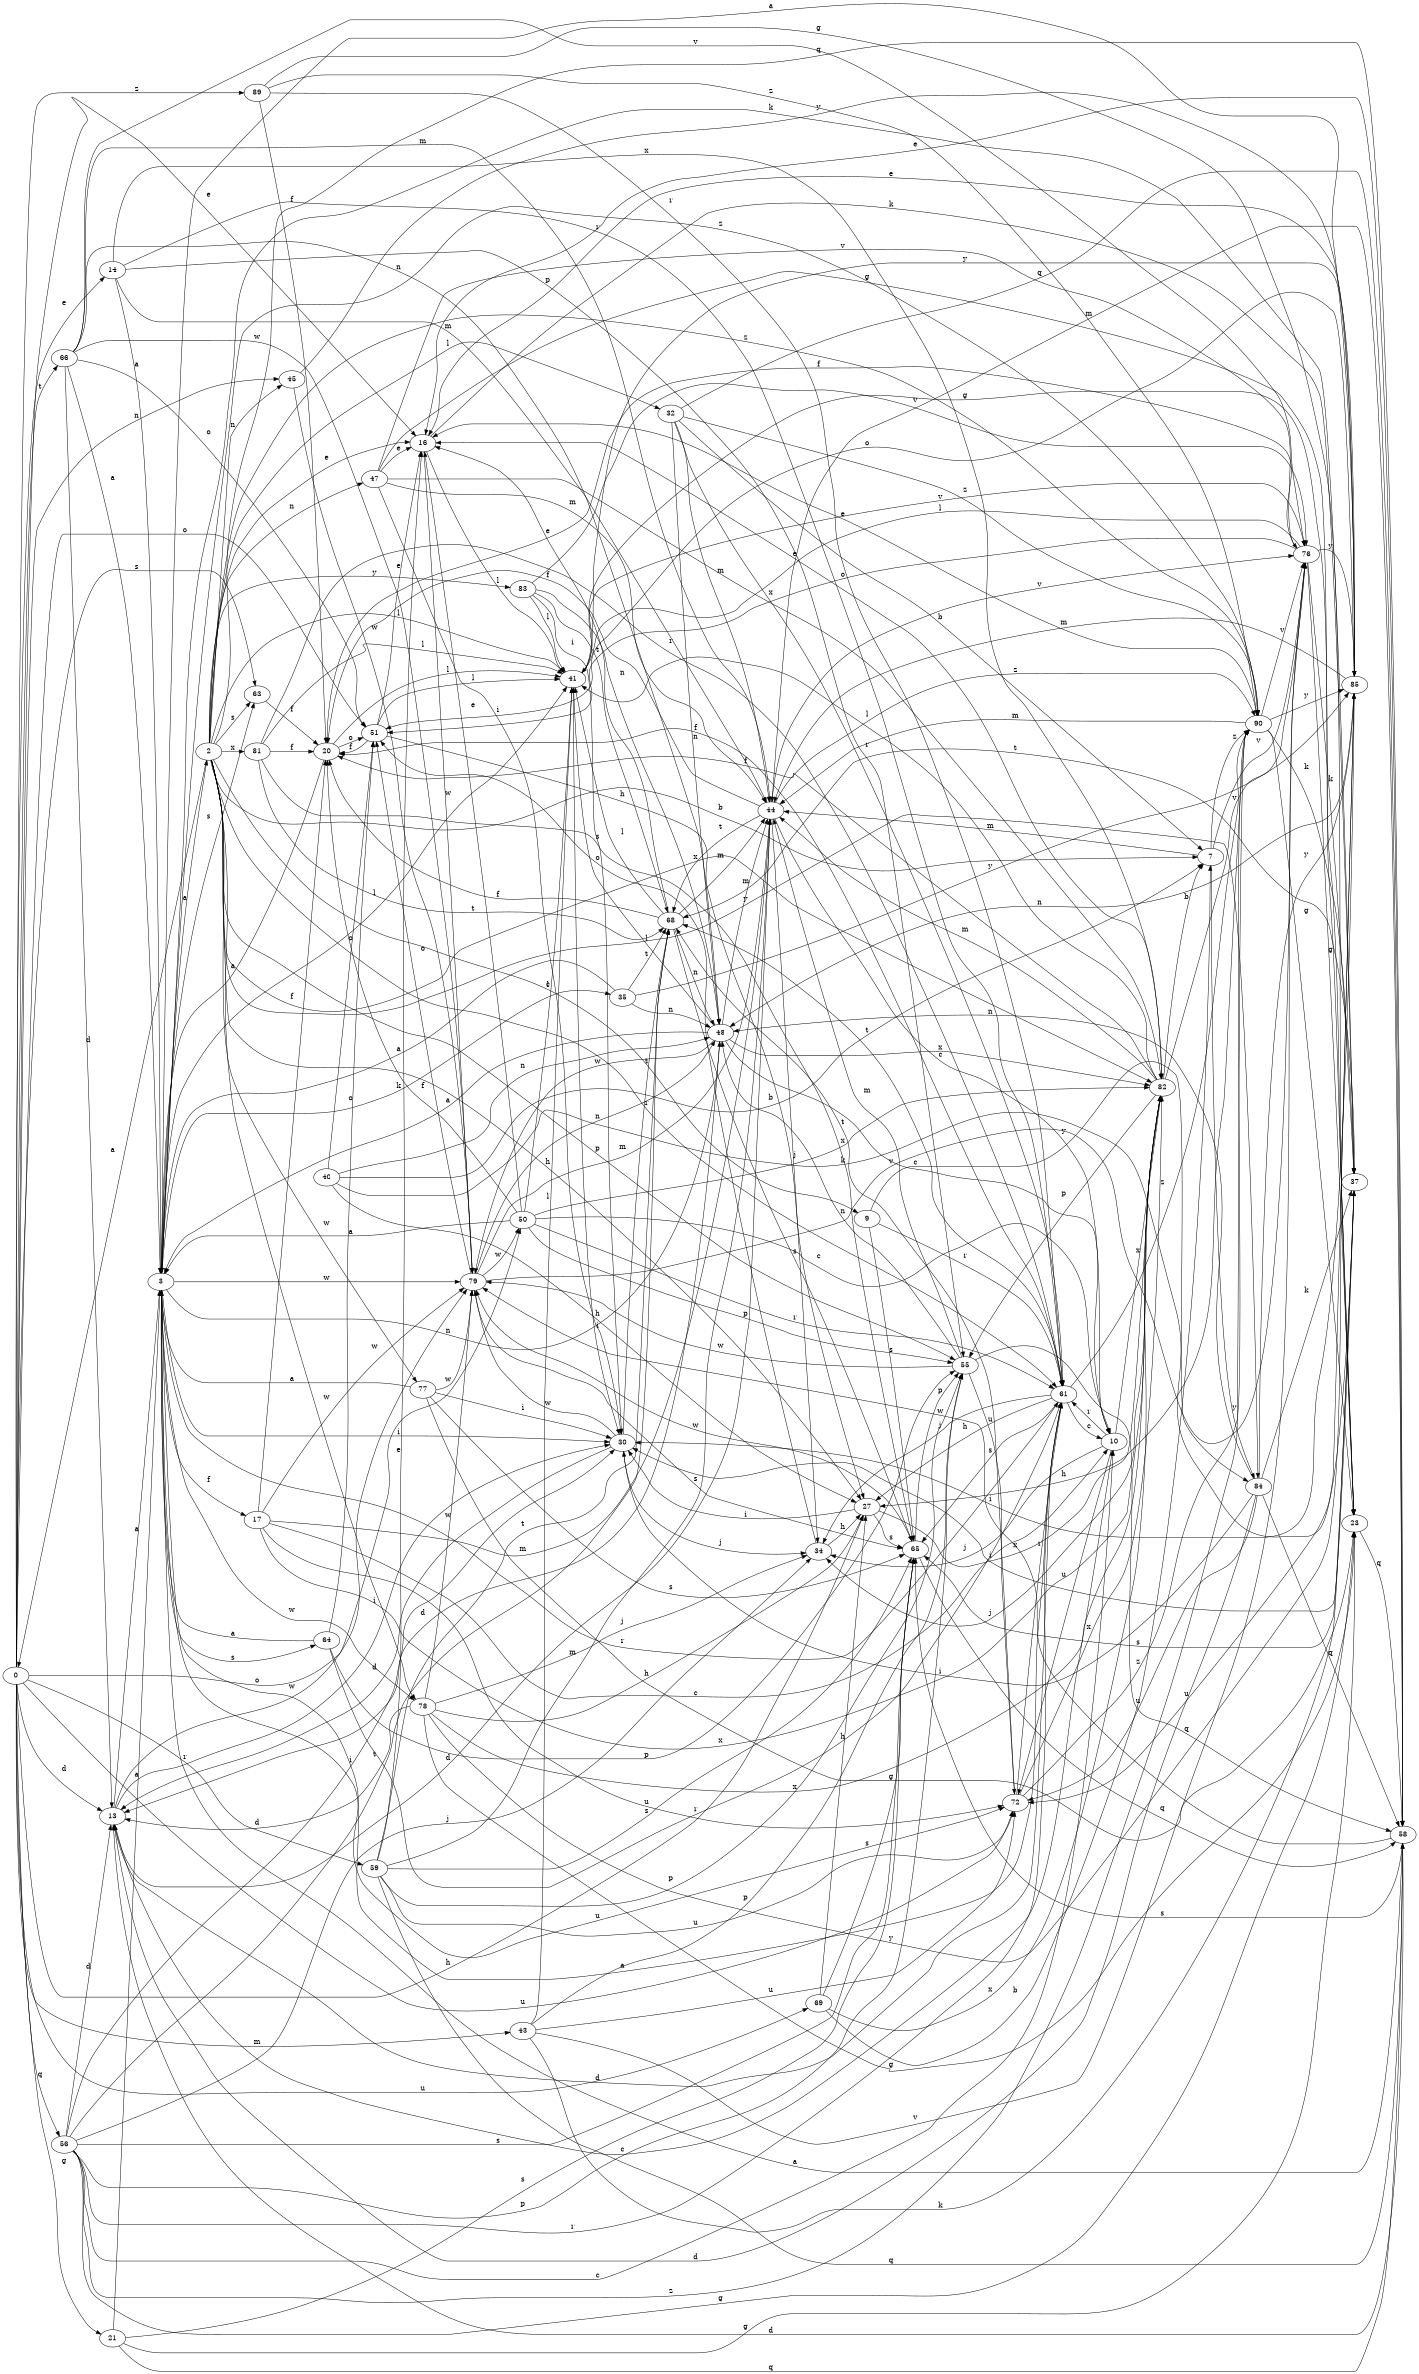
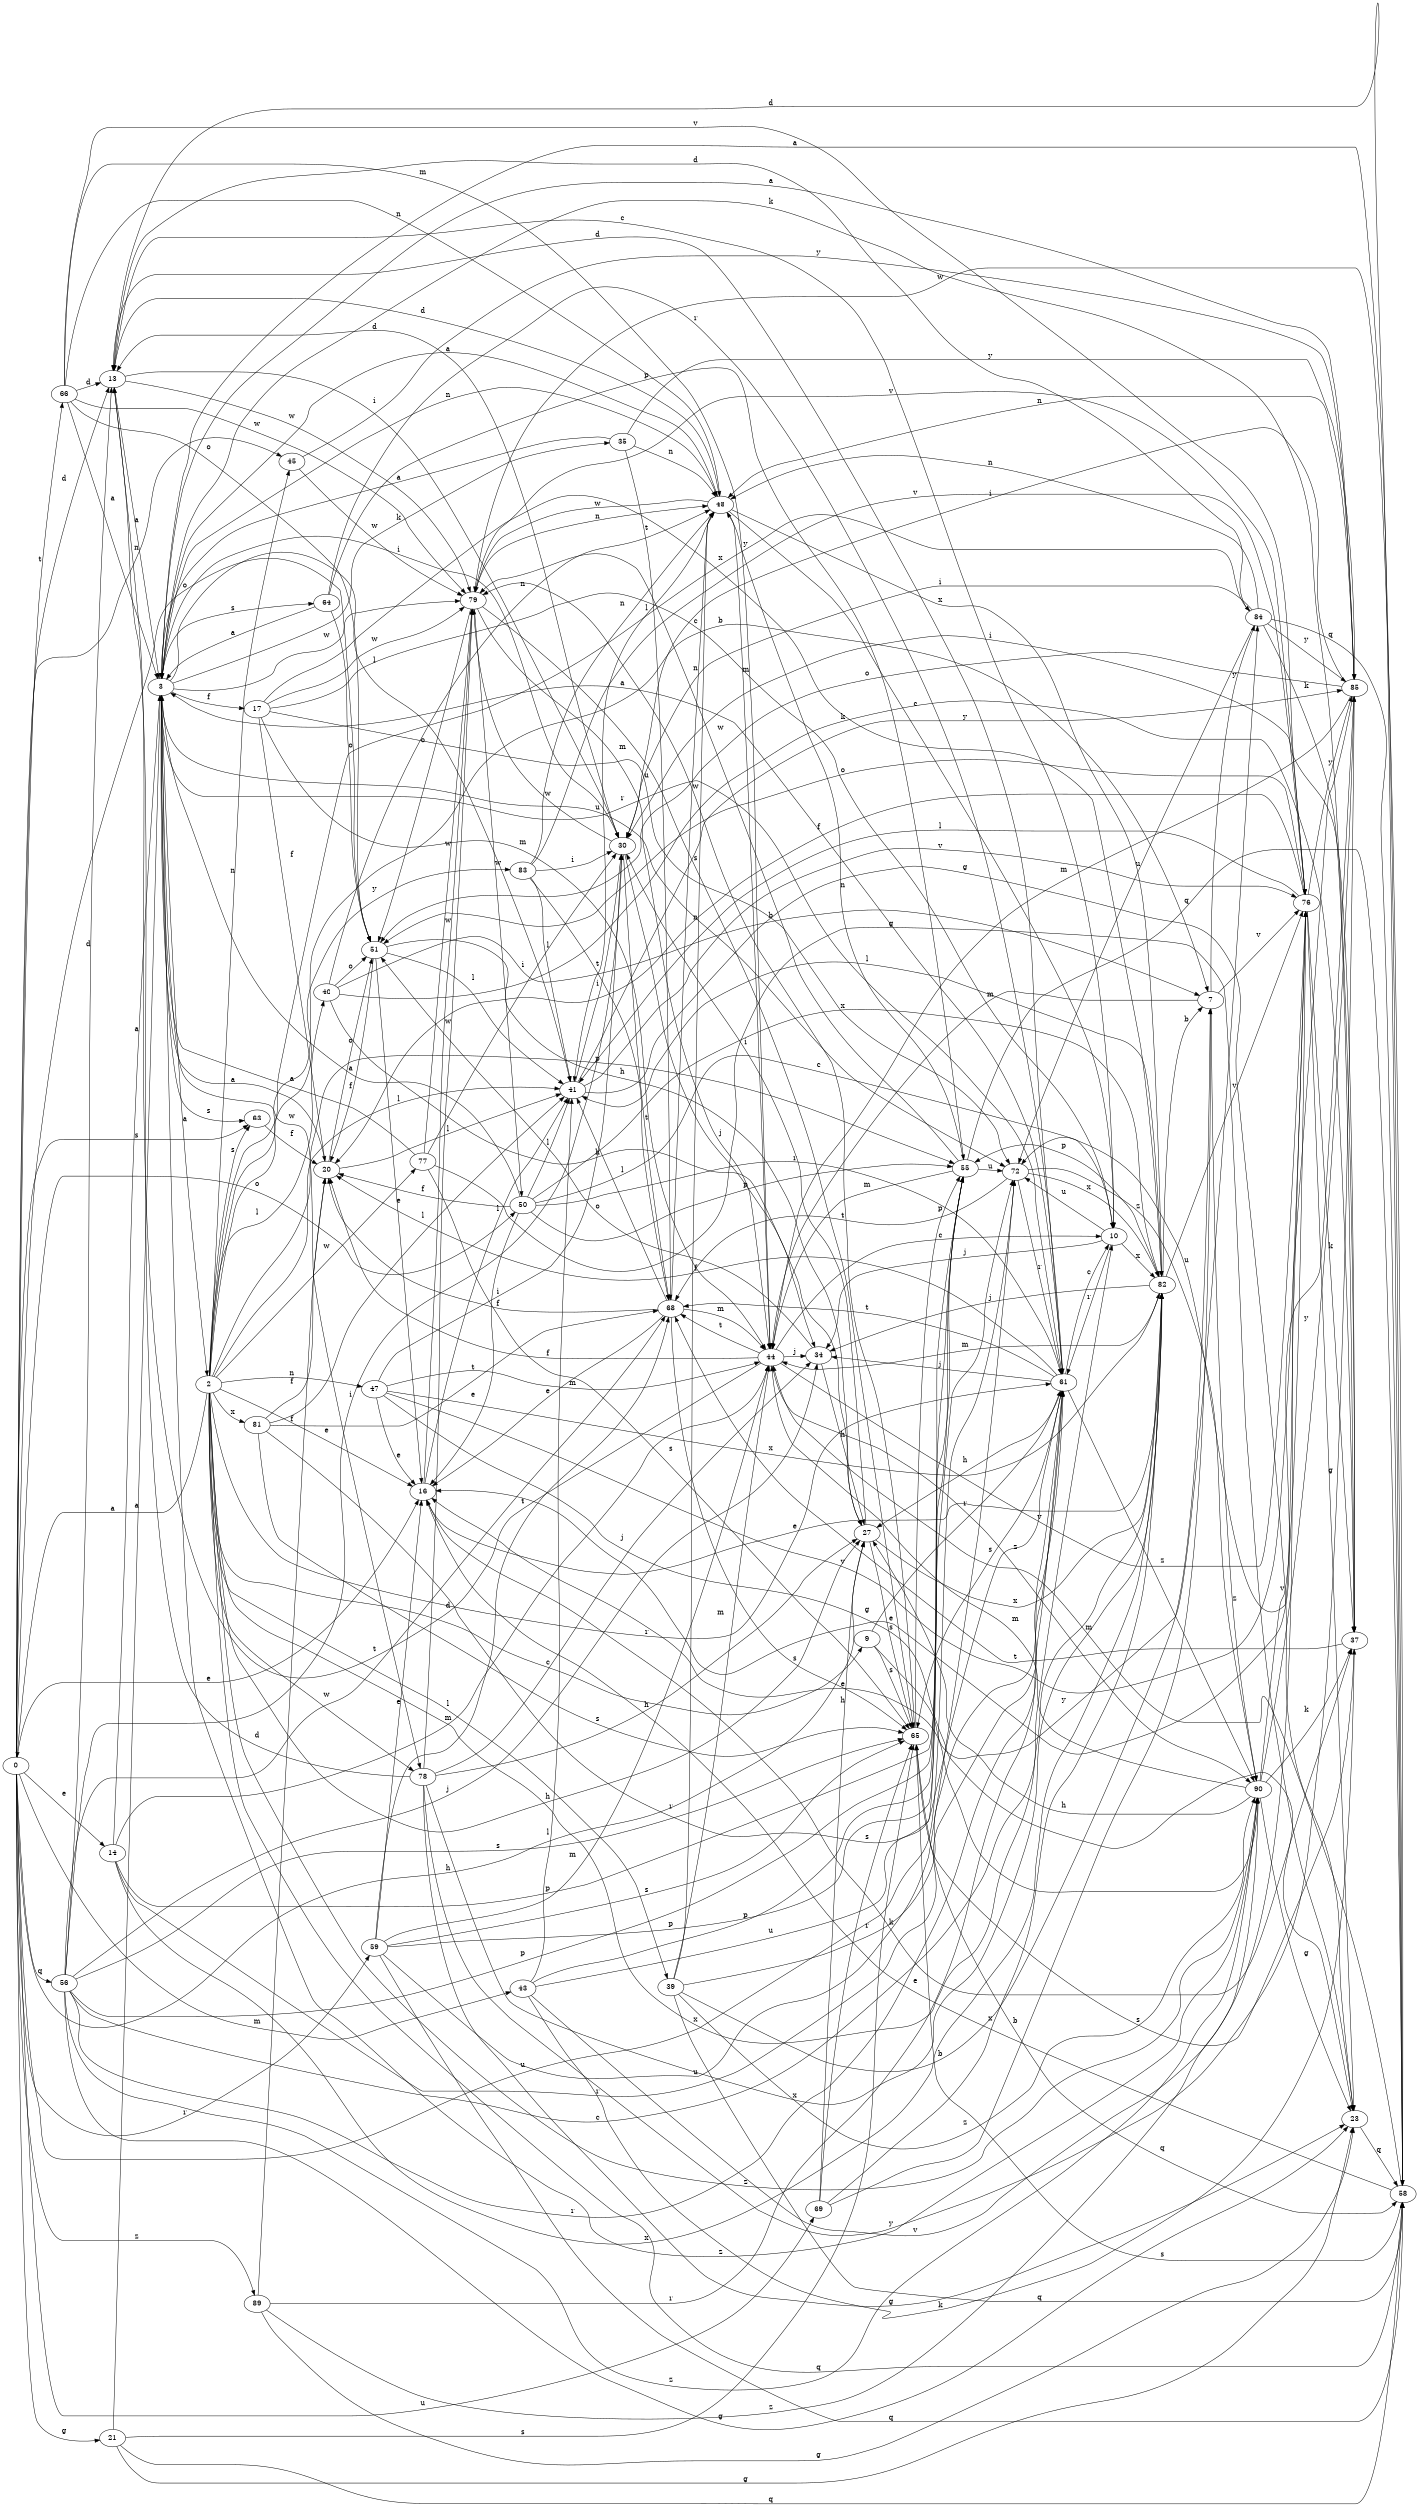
node "32": label "32" -> "39"
edge "82" -> "20": removed, label "f"
edge "2" -> "40": added, label "l"
